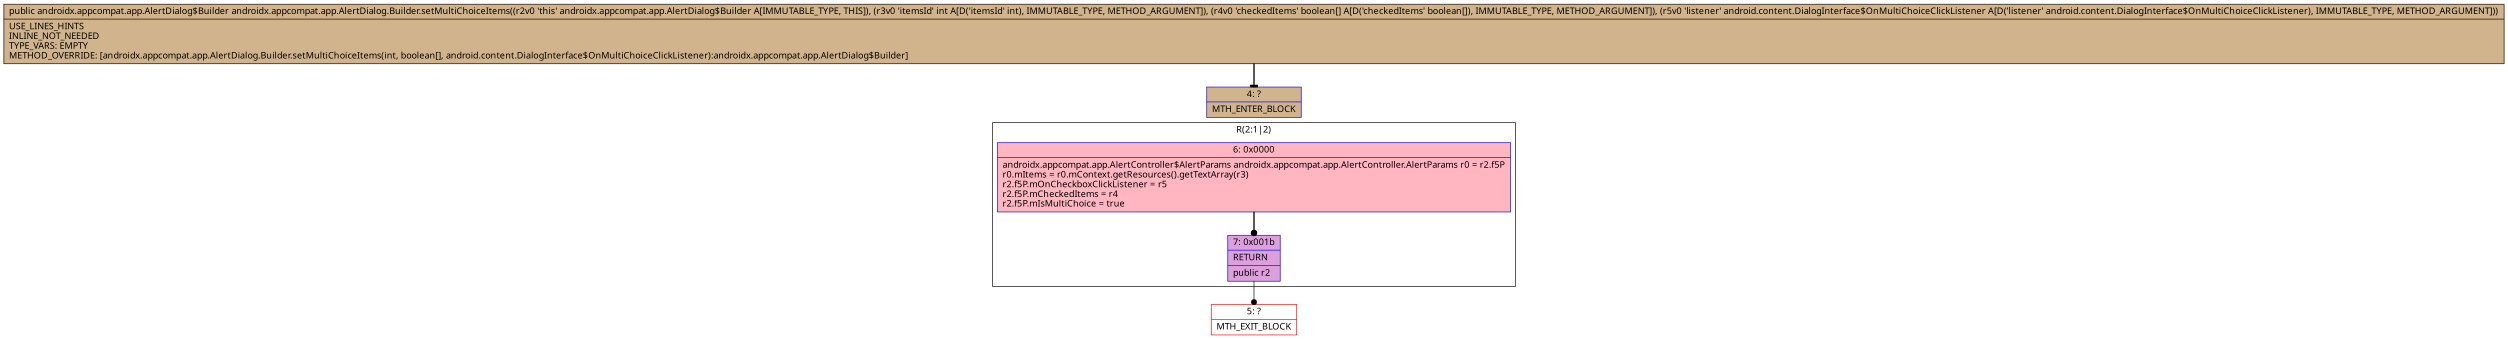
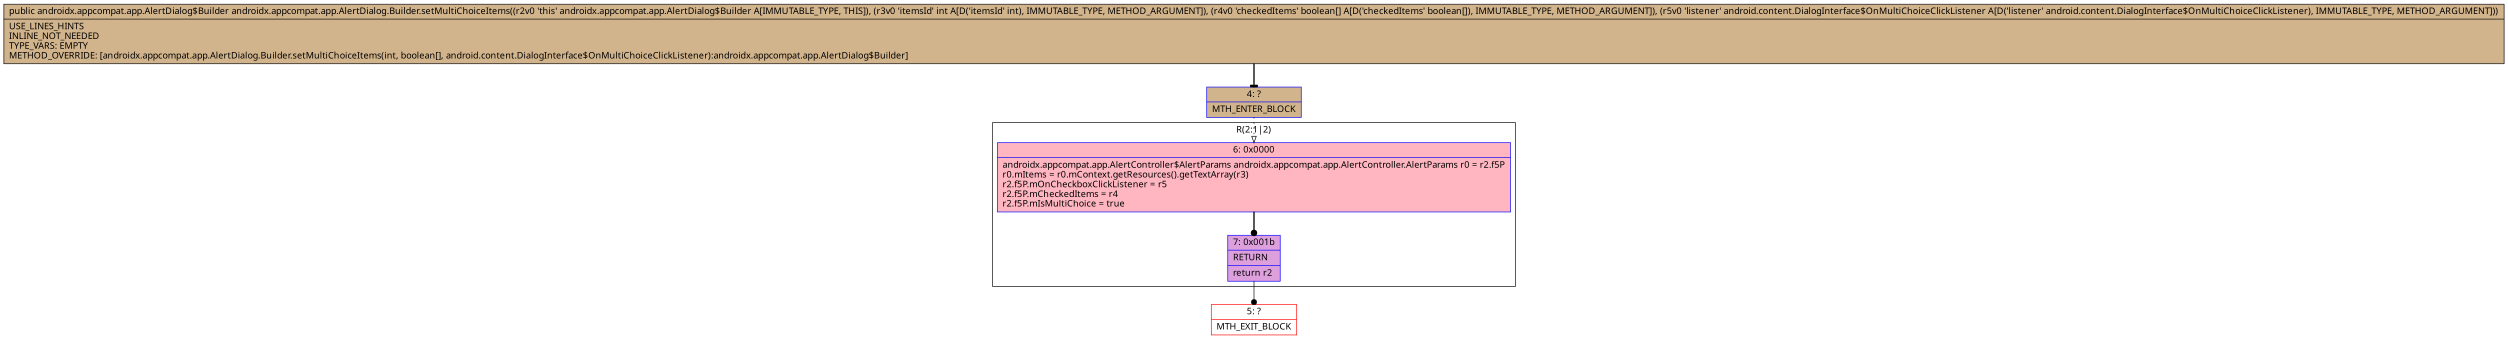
edge "4: ?" -> "6: 0x0000": added
node "7: 0x001b": text "public r2" -> "return r2"
